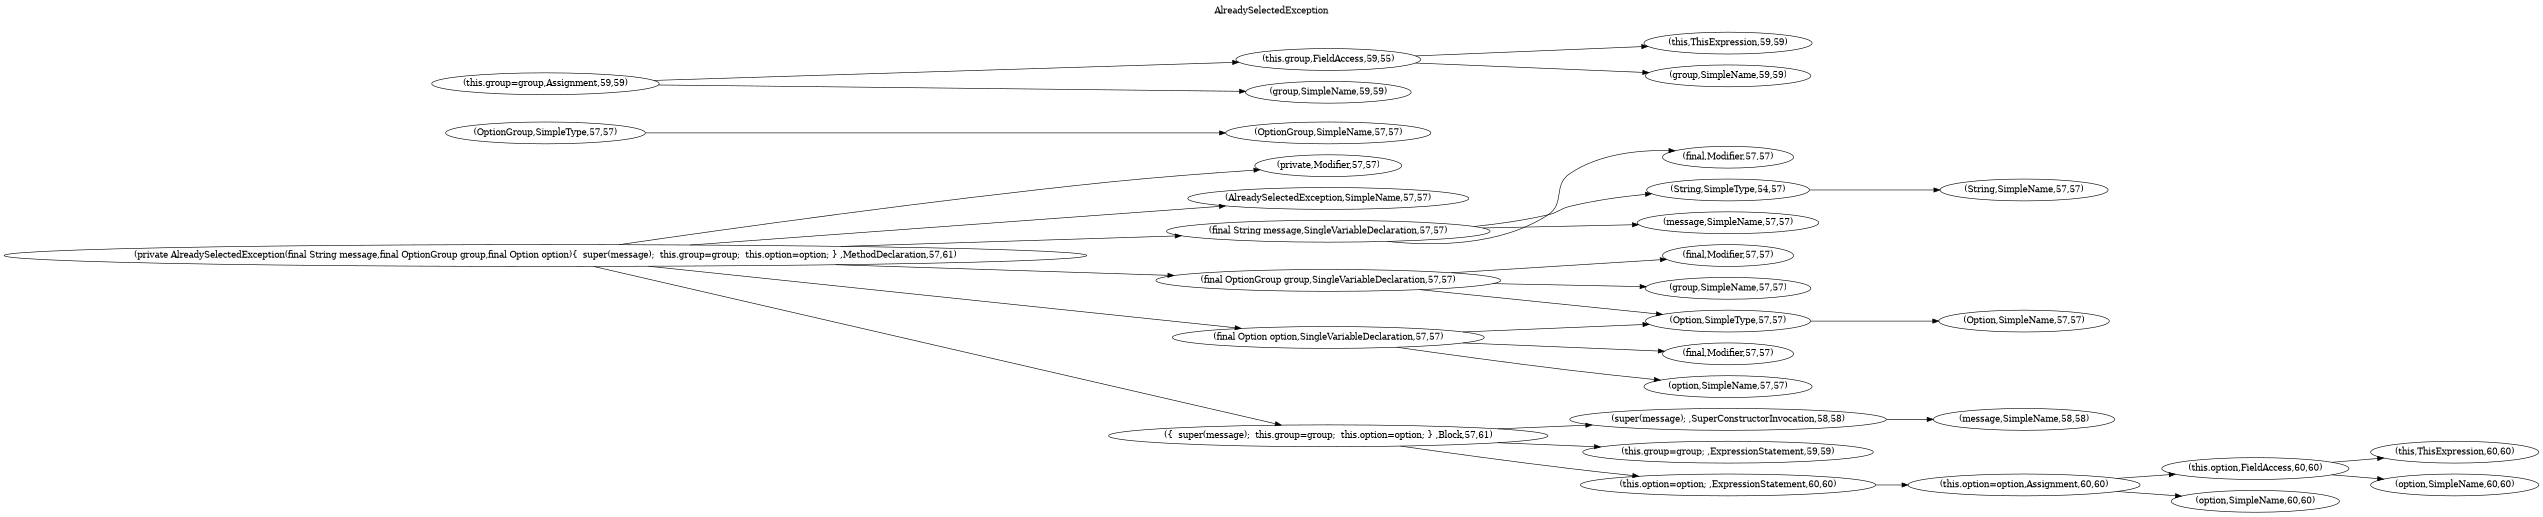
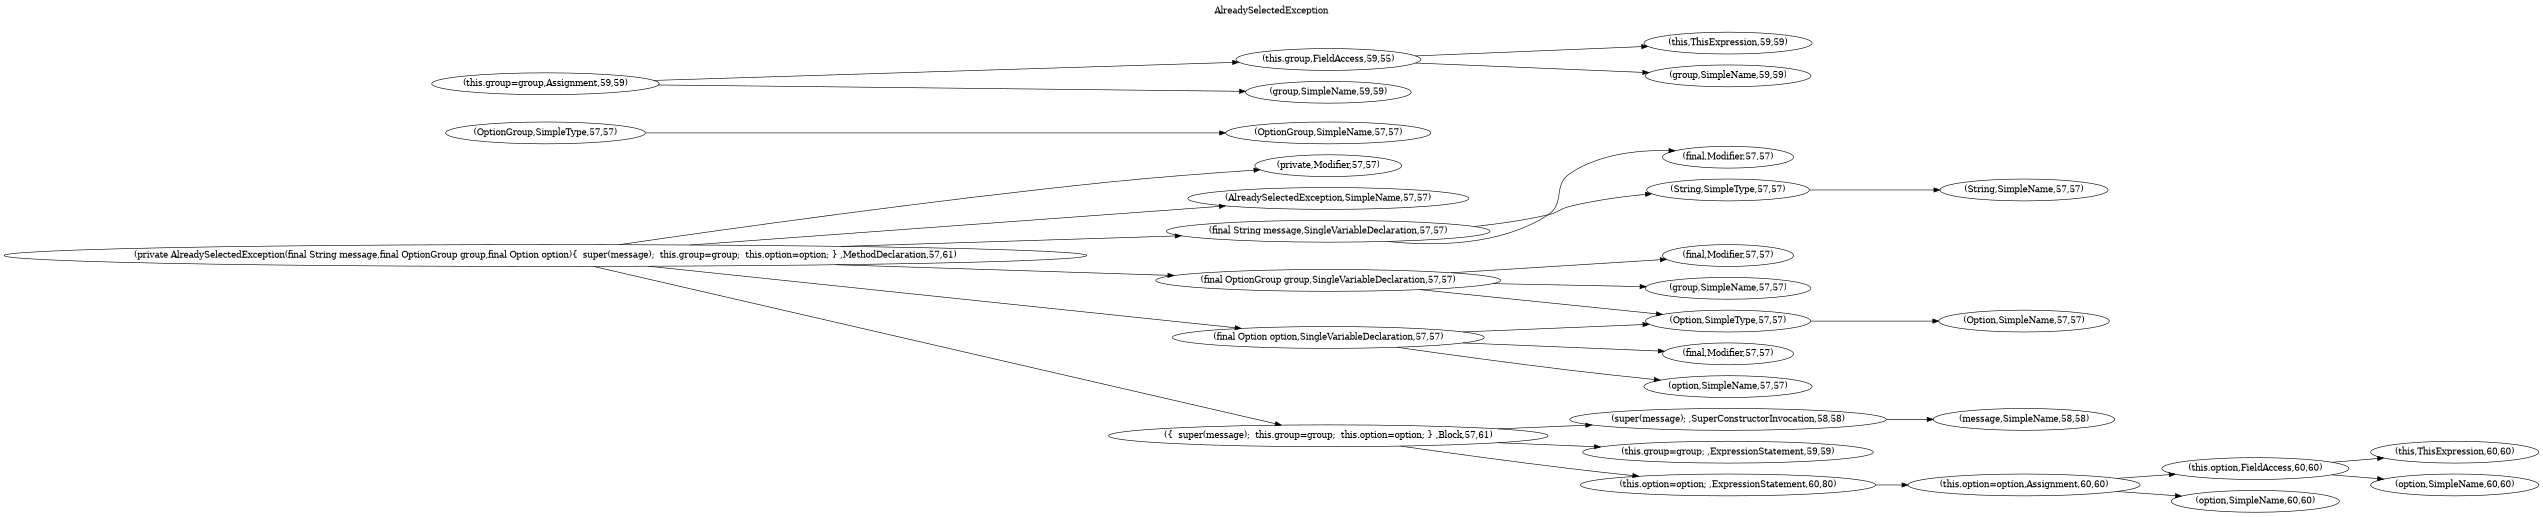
node "(String,SimpleType,54,57)": label "(String,SimpleType,54,57)" -> "(String,SimpleType,57,57)"
node "(message,SimpleName,57,57)": removed
node "(this.option=option; ,ExpressionStatement,60,60)": label "(this.option=option; ,ExpressionStatement,60,60)" -> "(this.option=option; ,ExpressionStatement,60,80)"
